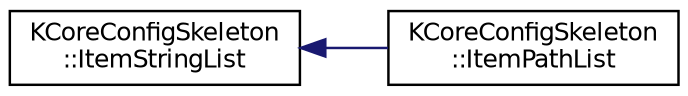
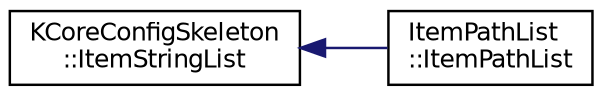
node "KCoreConfigSkeleton ::ItemPathList": label "KCoreConfigSkeleton ::ItemPathList" -> "ItemPathList ::ItemPathList"
